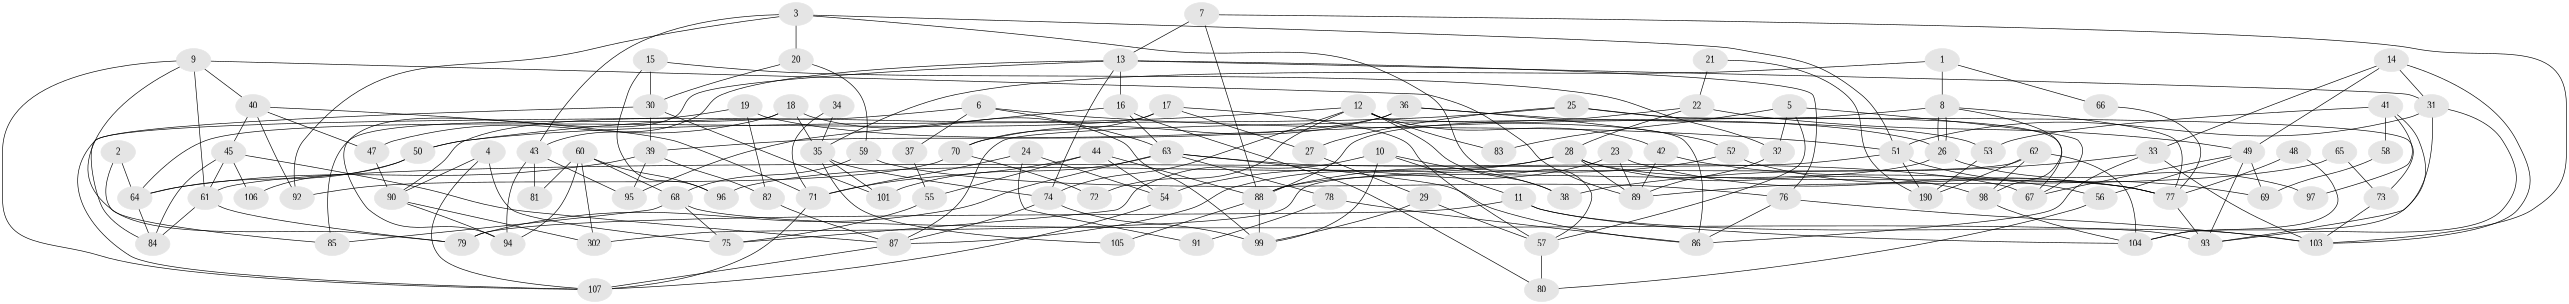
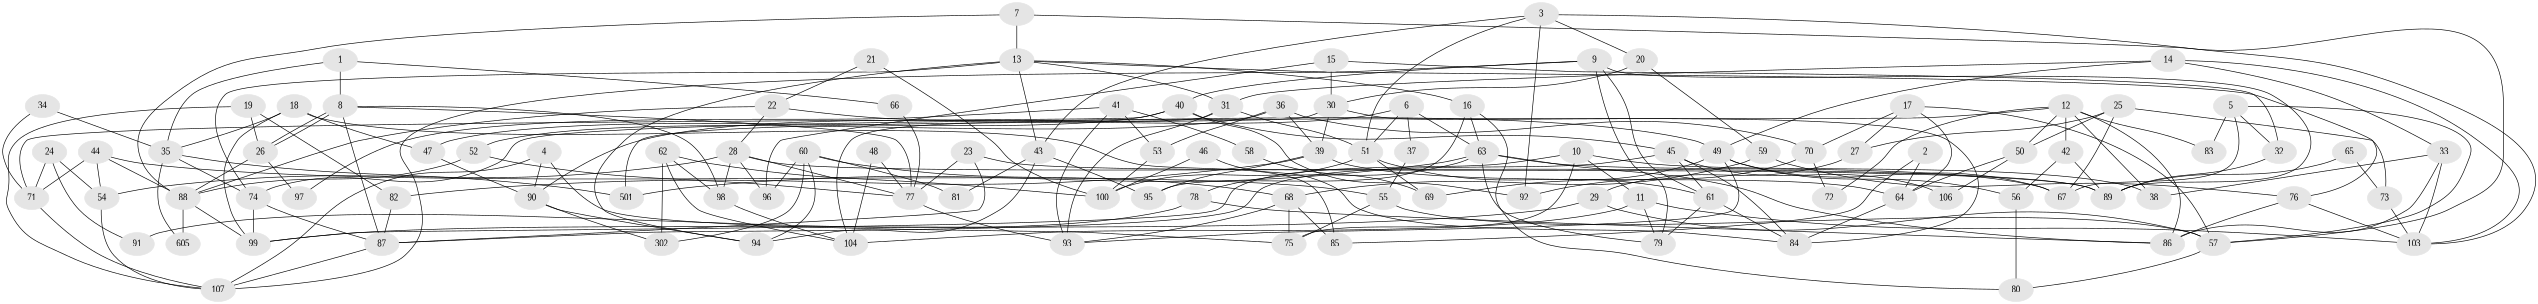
node "46": added
node "101": label "101" -> "501"
node "190": label "190" -> "100"
edge "55" -- "57": added
node "105": label "105" -> "605"
